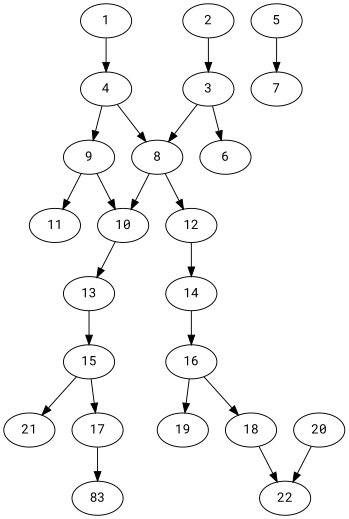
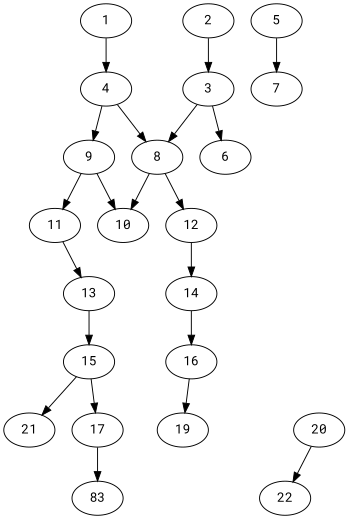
edge "10" -> "13": now "11" -> "13"
node "18": removed
